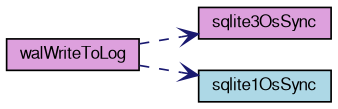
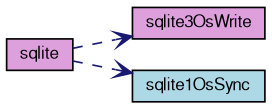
node "sqlite3OsSync": label "sqlite3OsSync" -> "sqlite3OsWrite"
node "walWriteToLog": label "walWriteToLog" -> "sqlite"
